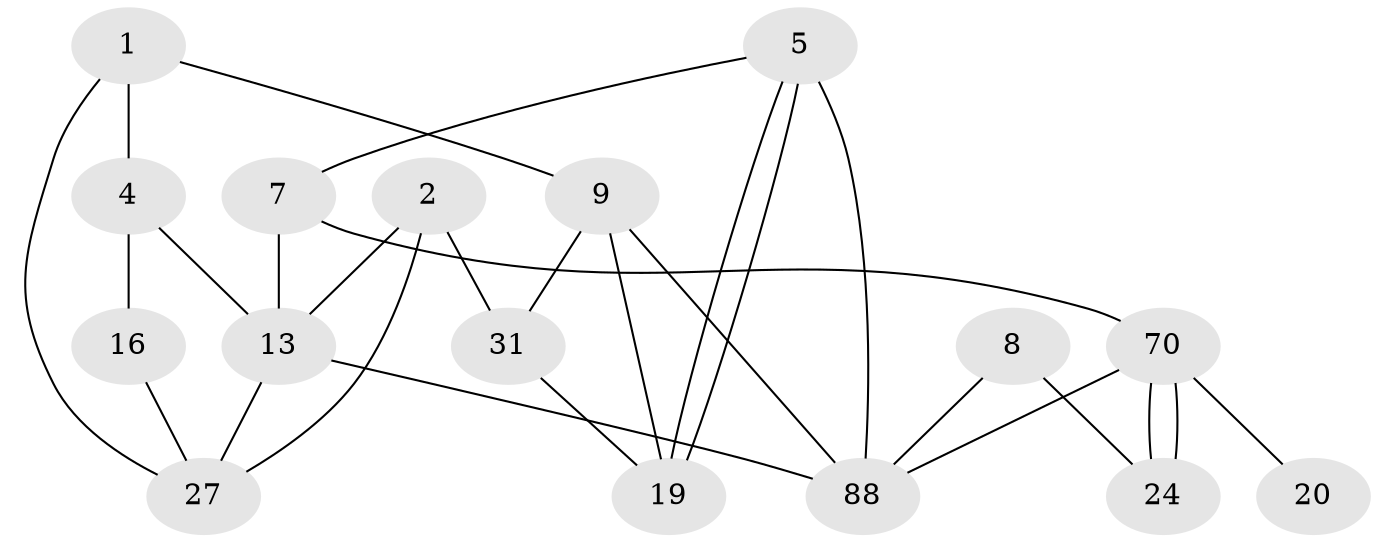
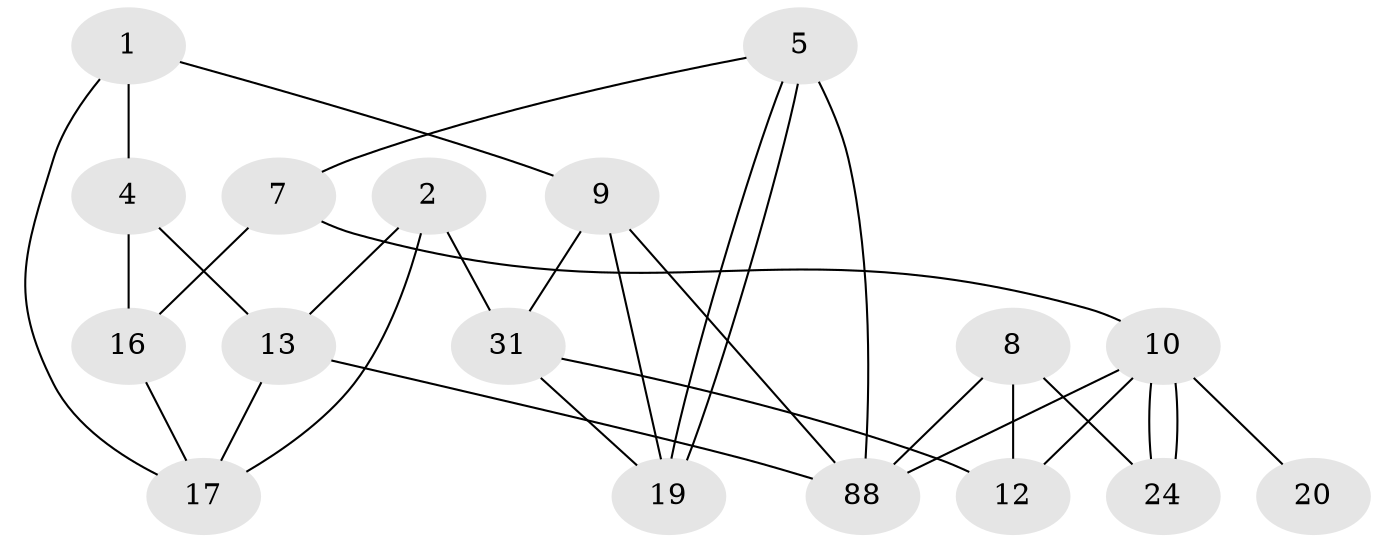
edge "7" -- "13": now "7" -- "16"
node "70": label "70" -> "10"
node "27": label "27" -> "17"
node "12": added
